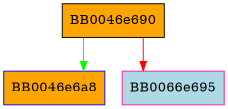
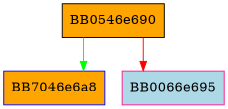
node "BB0046e690": label "BB0046e690" -> "BB0546e690"
node "BB0046e6a8": label "BB0046e6a8" -> "BB7046e6a8"
